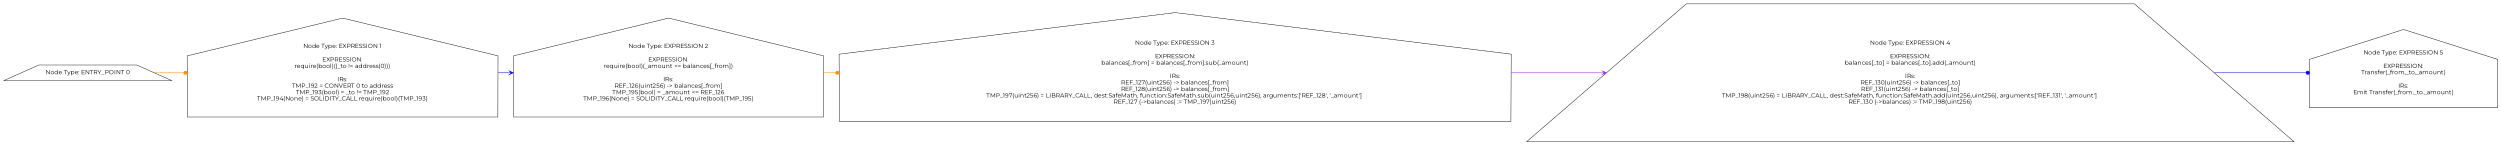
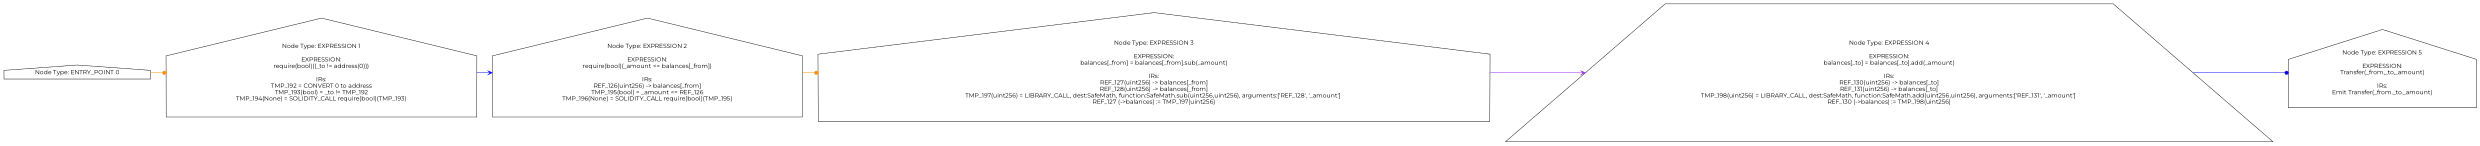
node "Node Type: ENTRY_POINT 0": shape trapezium -> house
